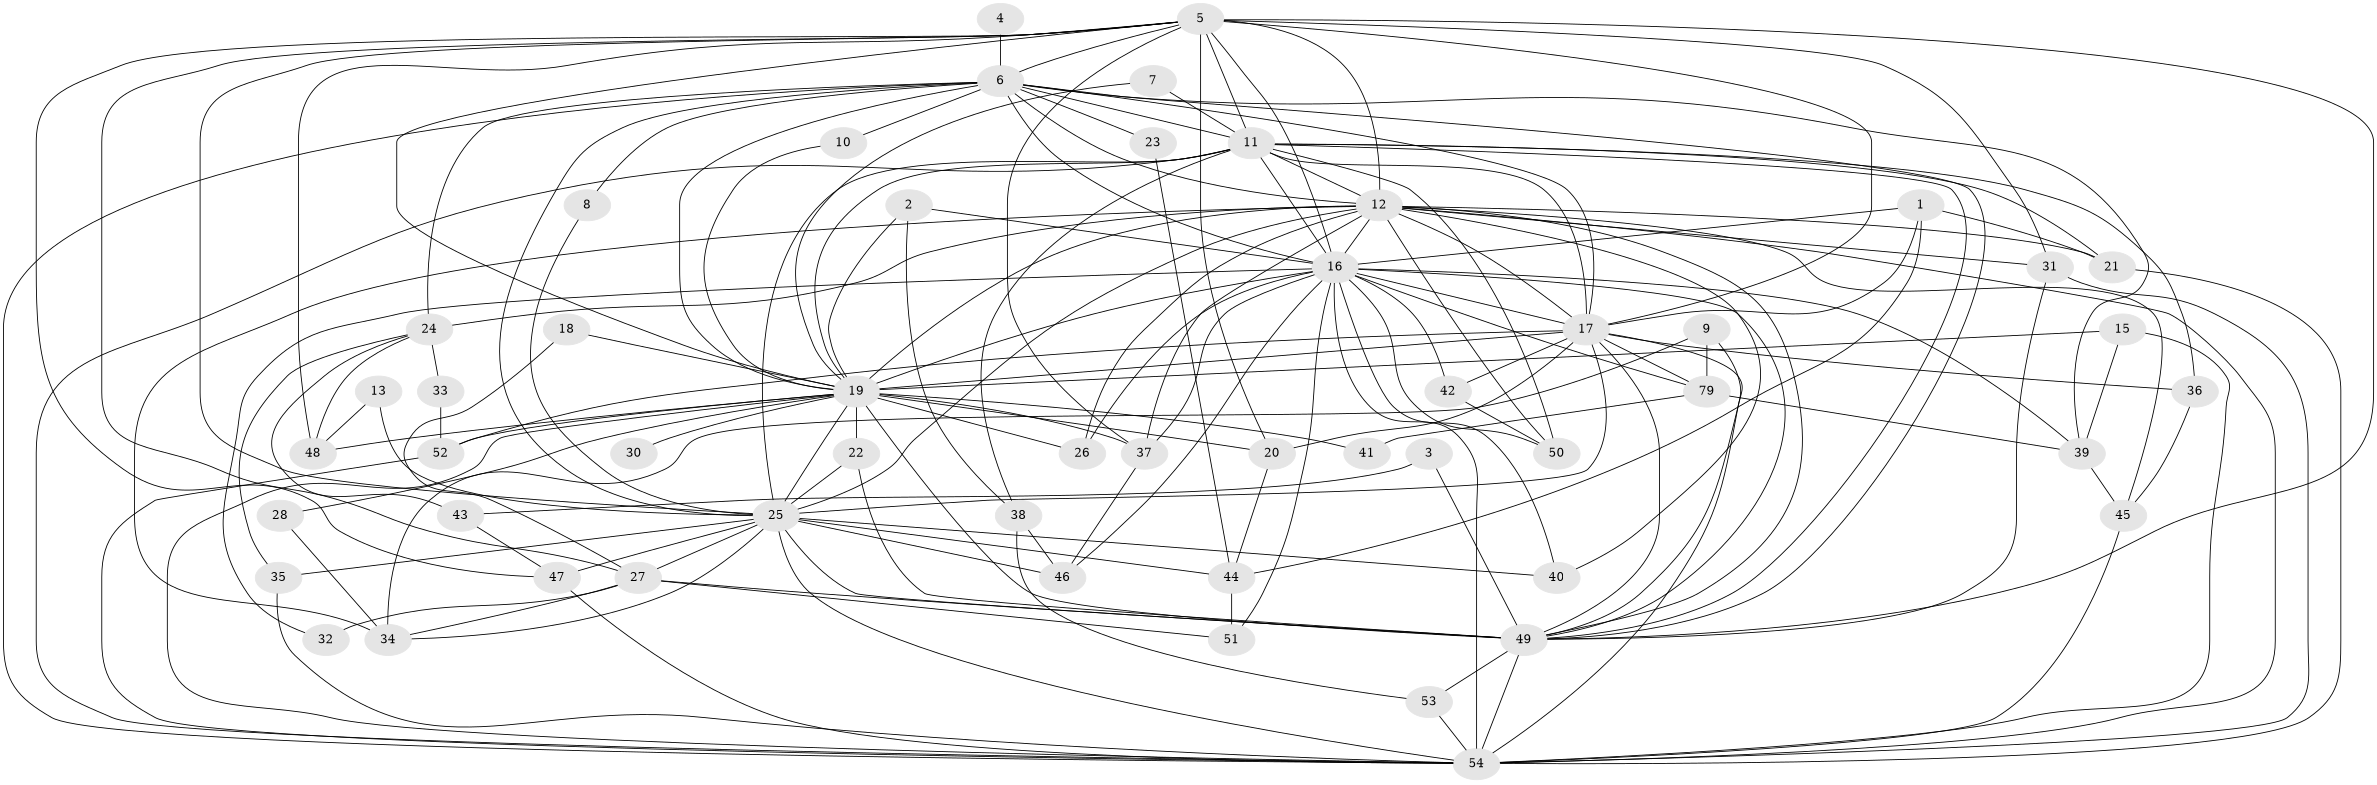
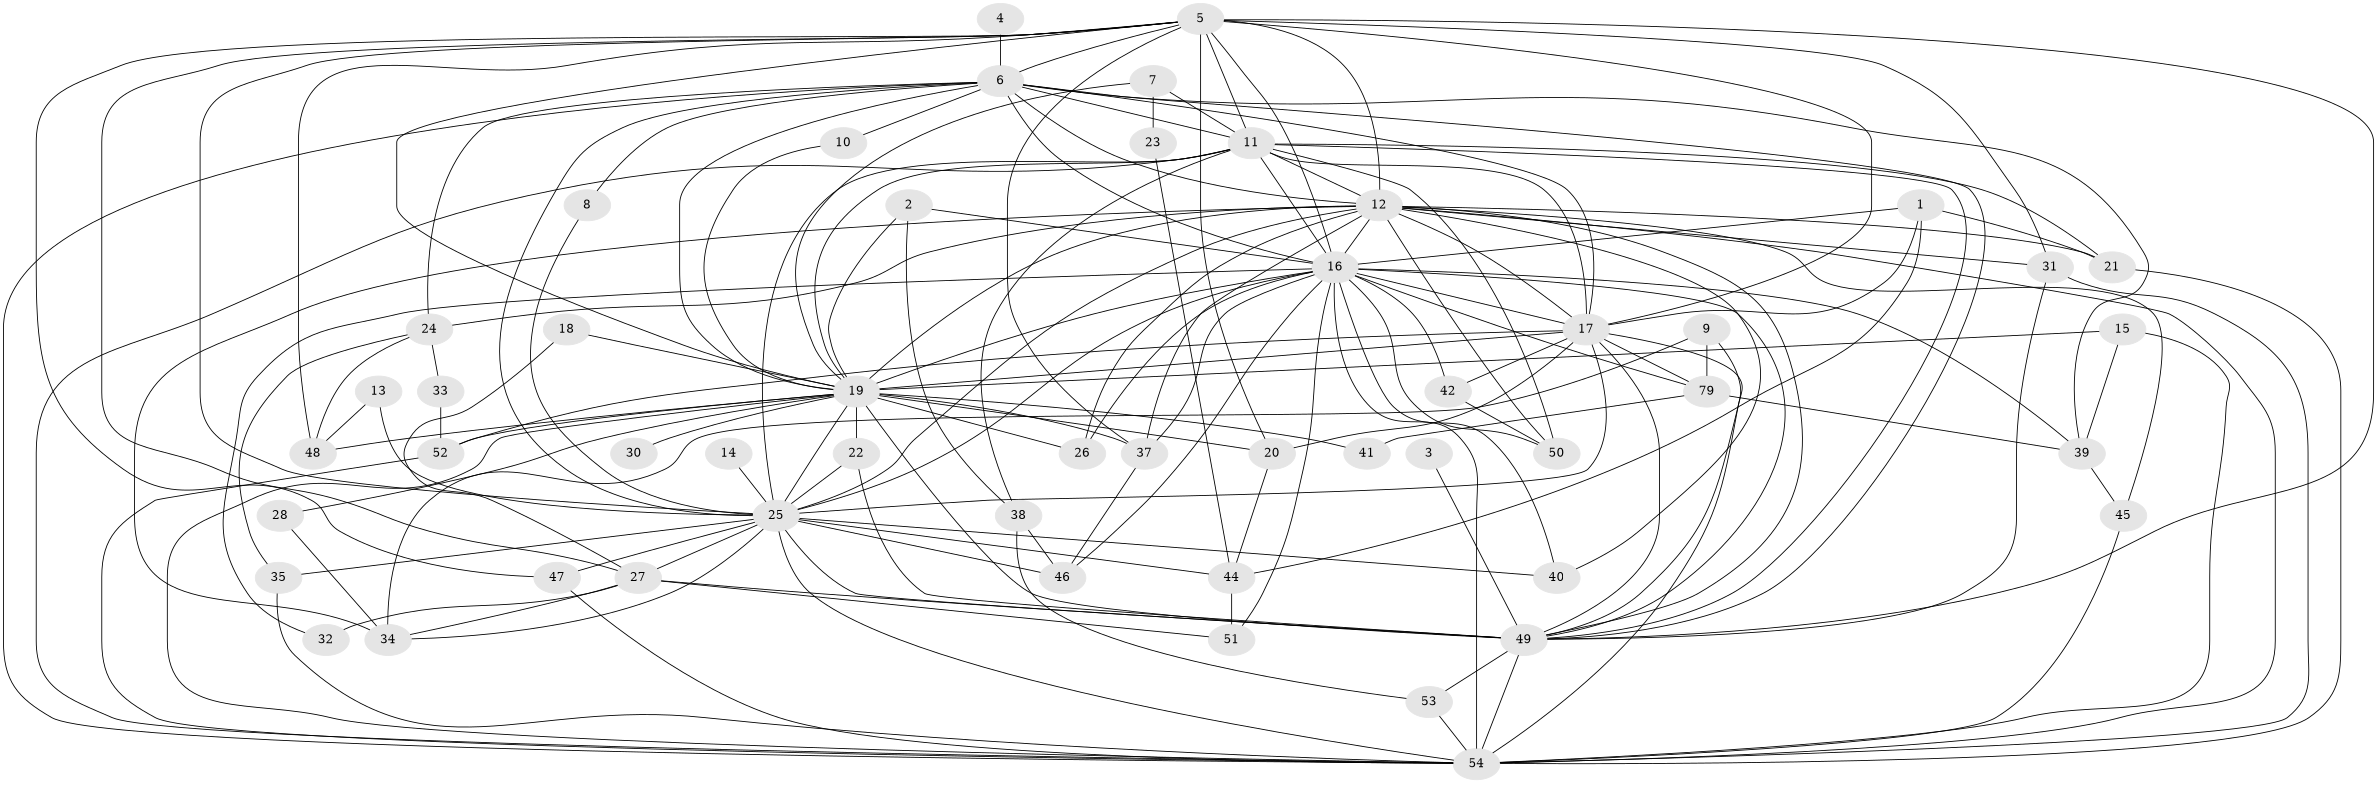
edge "6" -- "23": now "7" -- "23"
edge "16" -- "25": added
node "36": removed
node "14": added
node "43": removed
